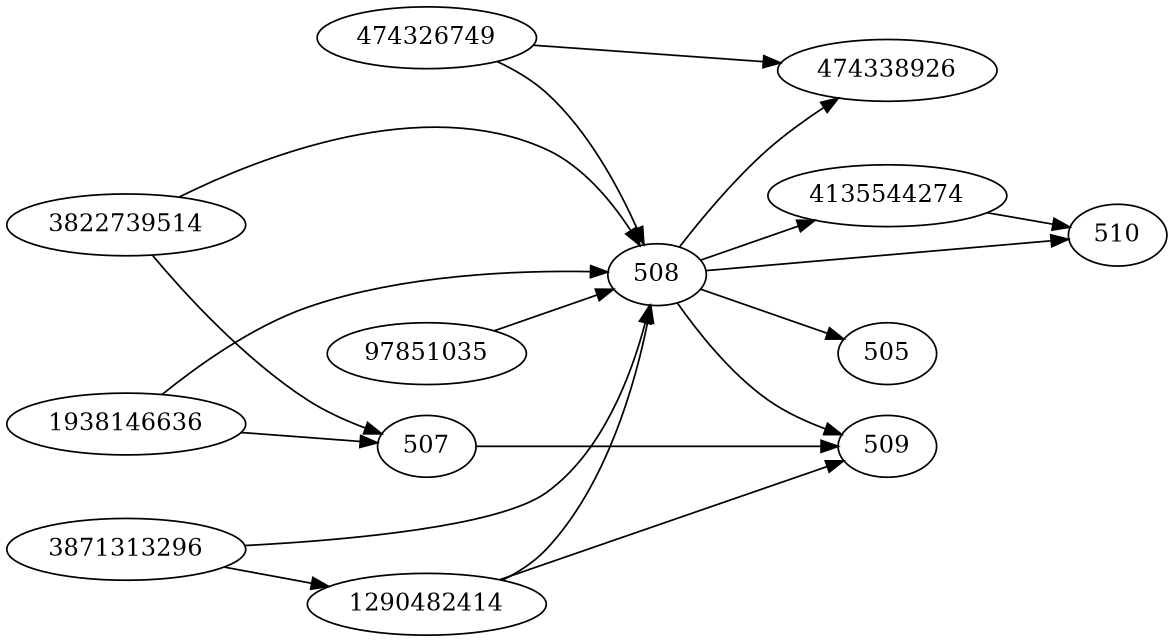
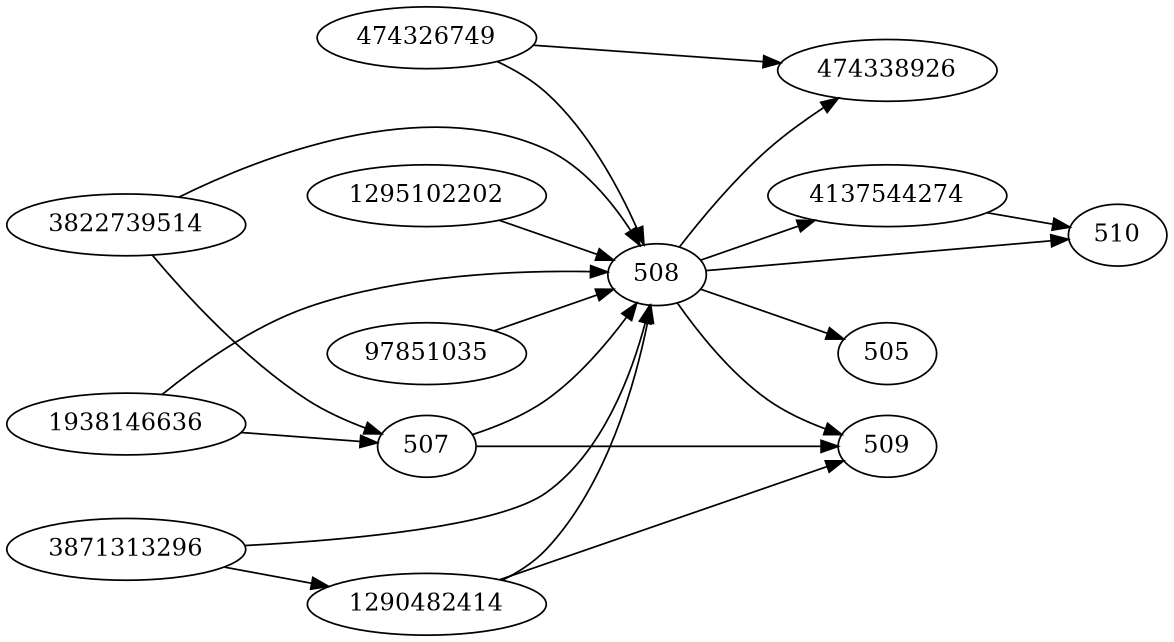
node "1295102202": added
node "4135544274": label "4135544274" -> "4137544274"
edge "507" -> "508": added
